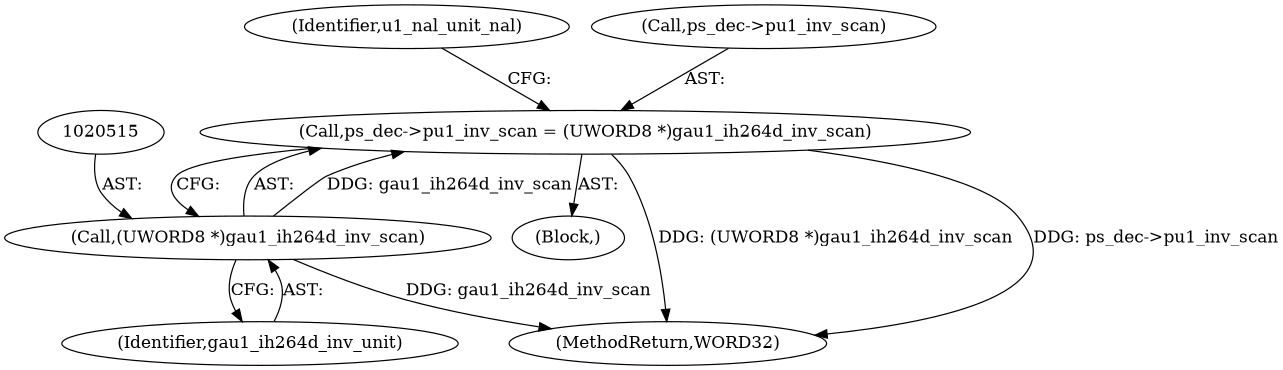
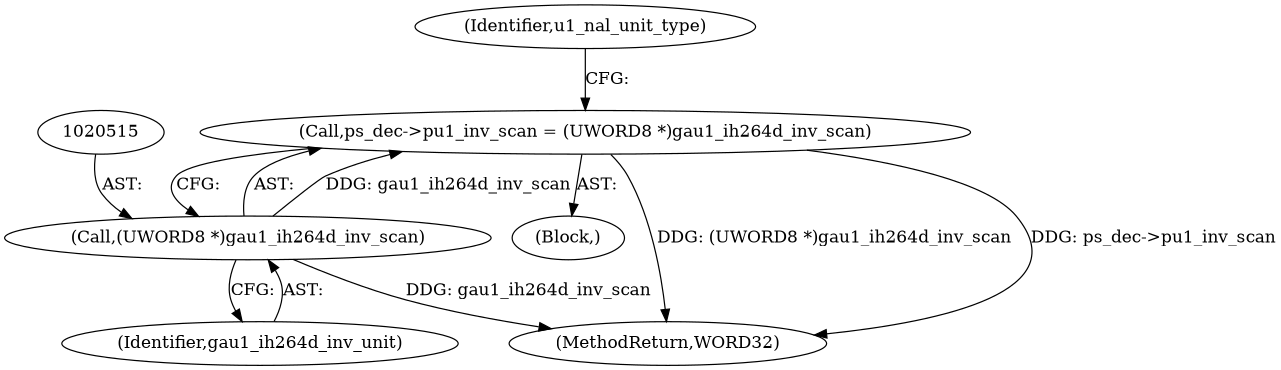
node "(Identifier,u1_nal_unit_nal)": label "(Identifier,u1_nal_unit_nal)" -> "(Identifier,u1_nal_unit_type)"
node "(Call,ps_dec->pu1_inv_scan)": removed
